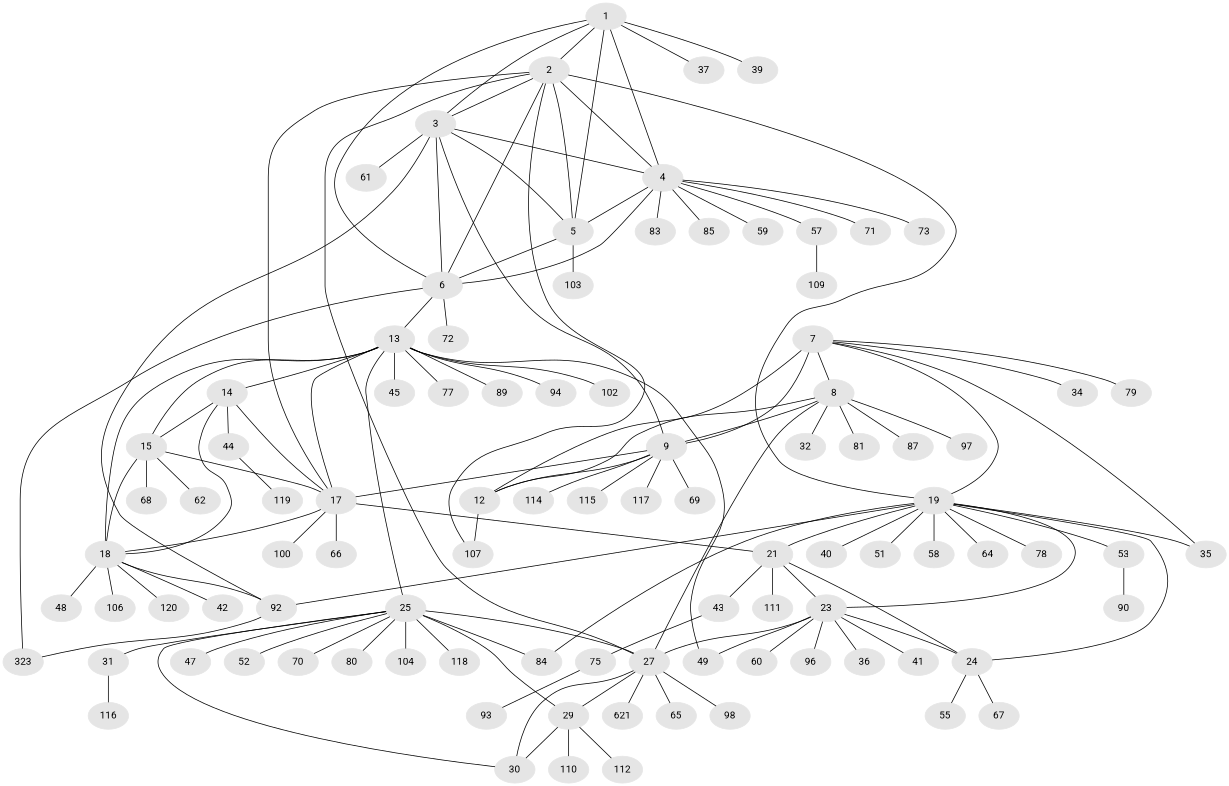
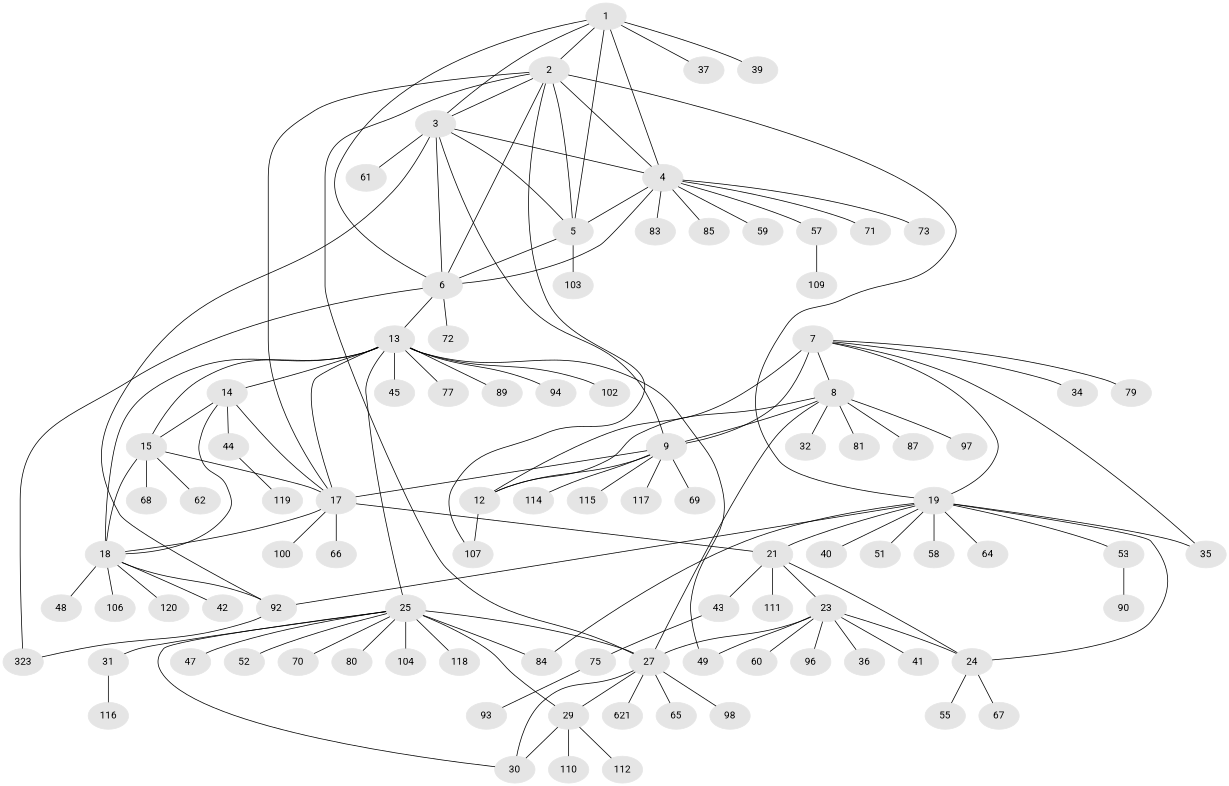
node "78": removed
edge "19" -- "23": removed
